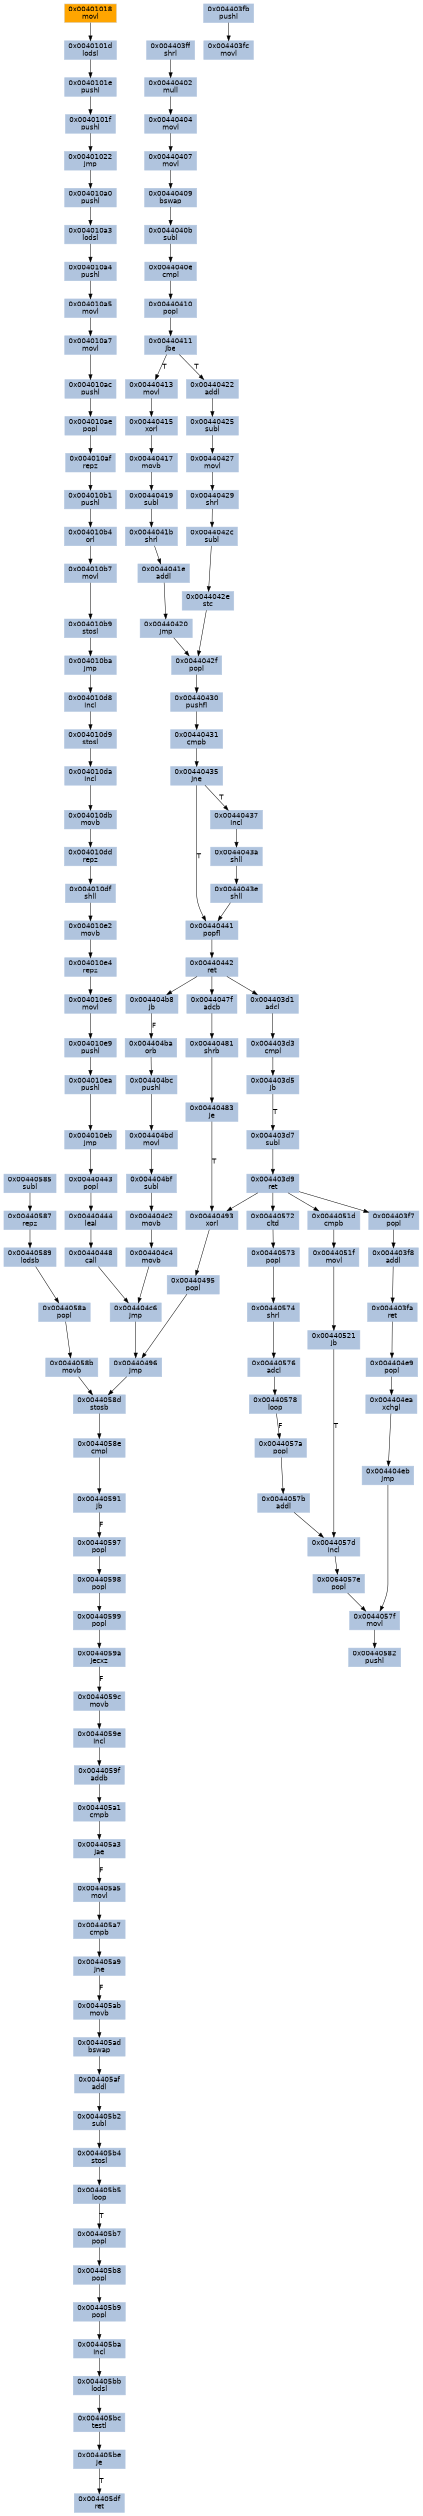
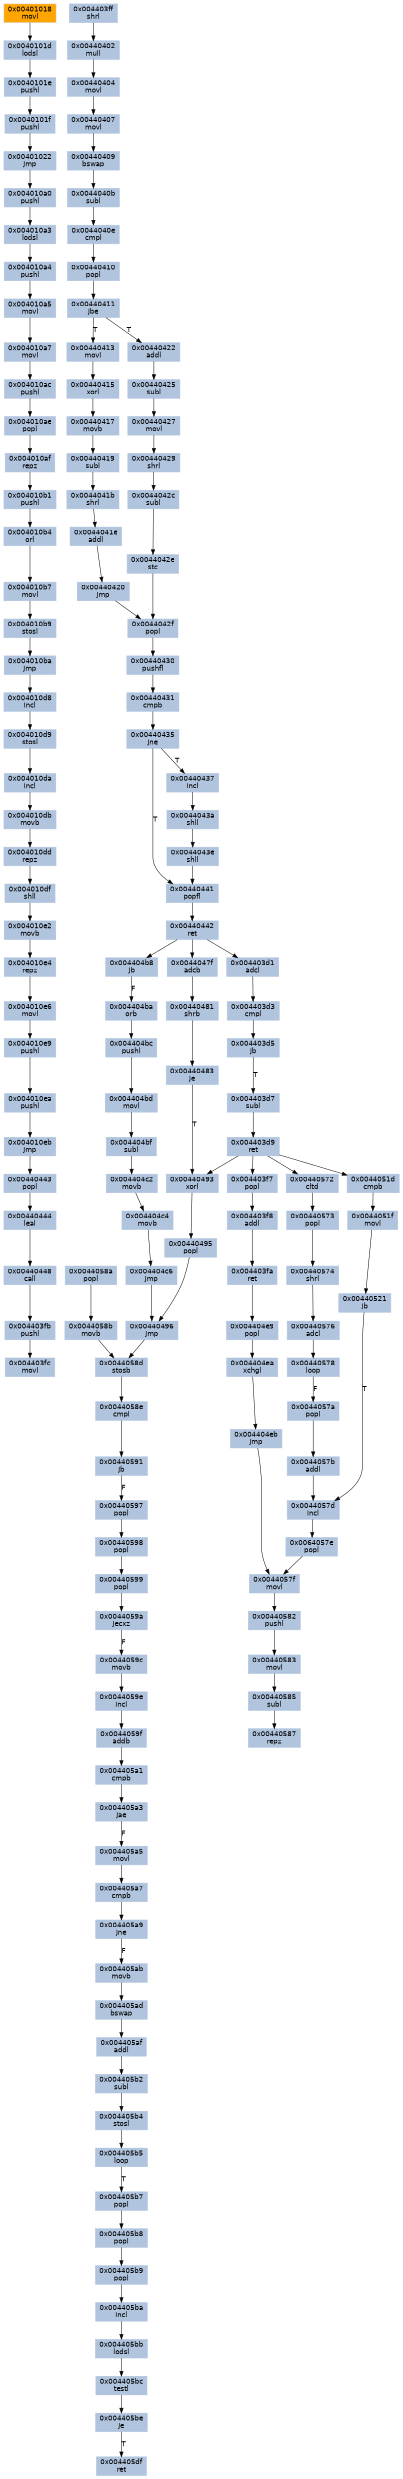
node "0x00440589 lodsb": removed
edge "0x00440448 call" -> "0x004404c6 jmp": now "0x00440448 call" -> "0x004403fb pushl"
node "0x00440583 movl": added
